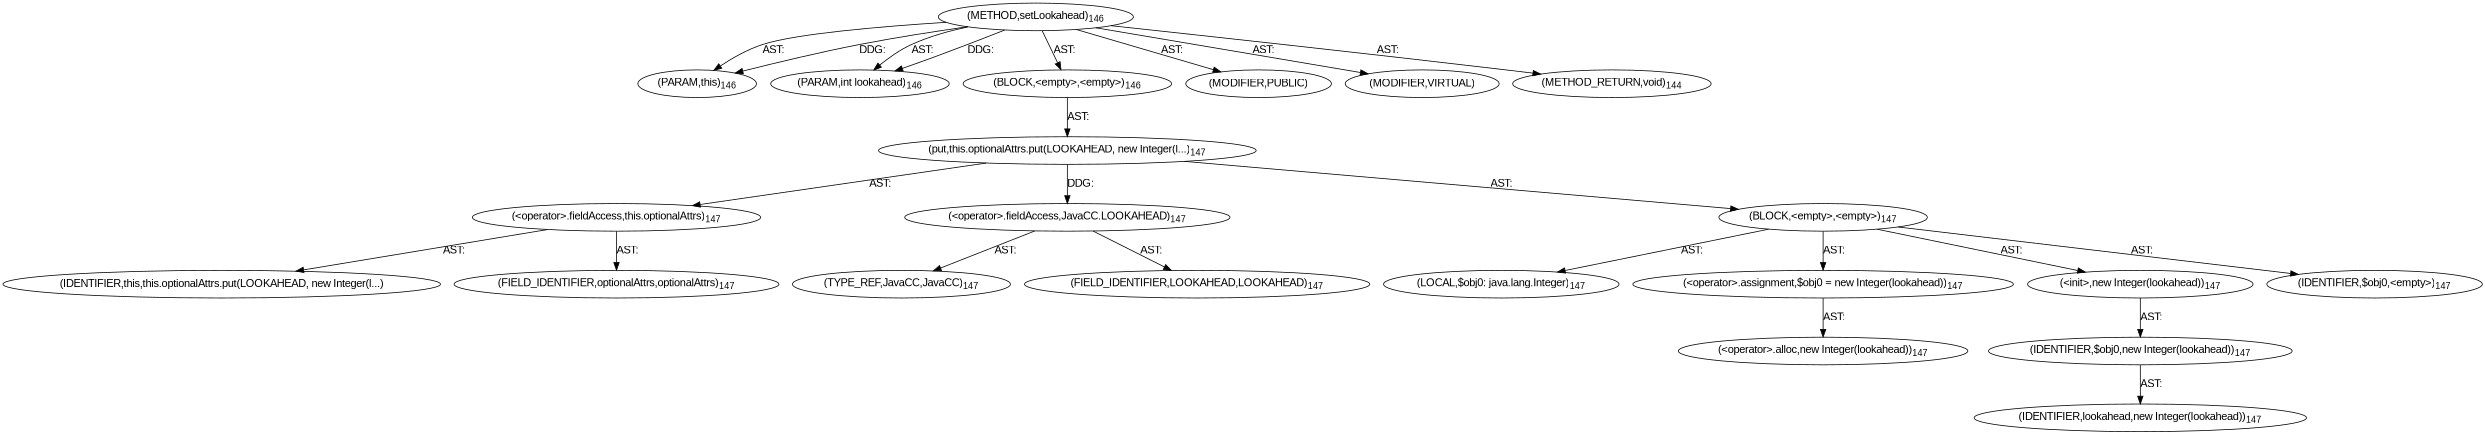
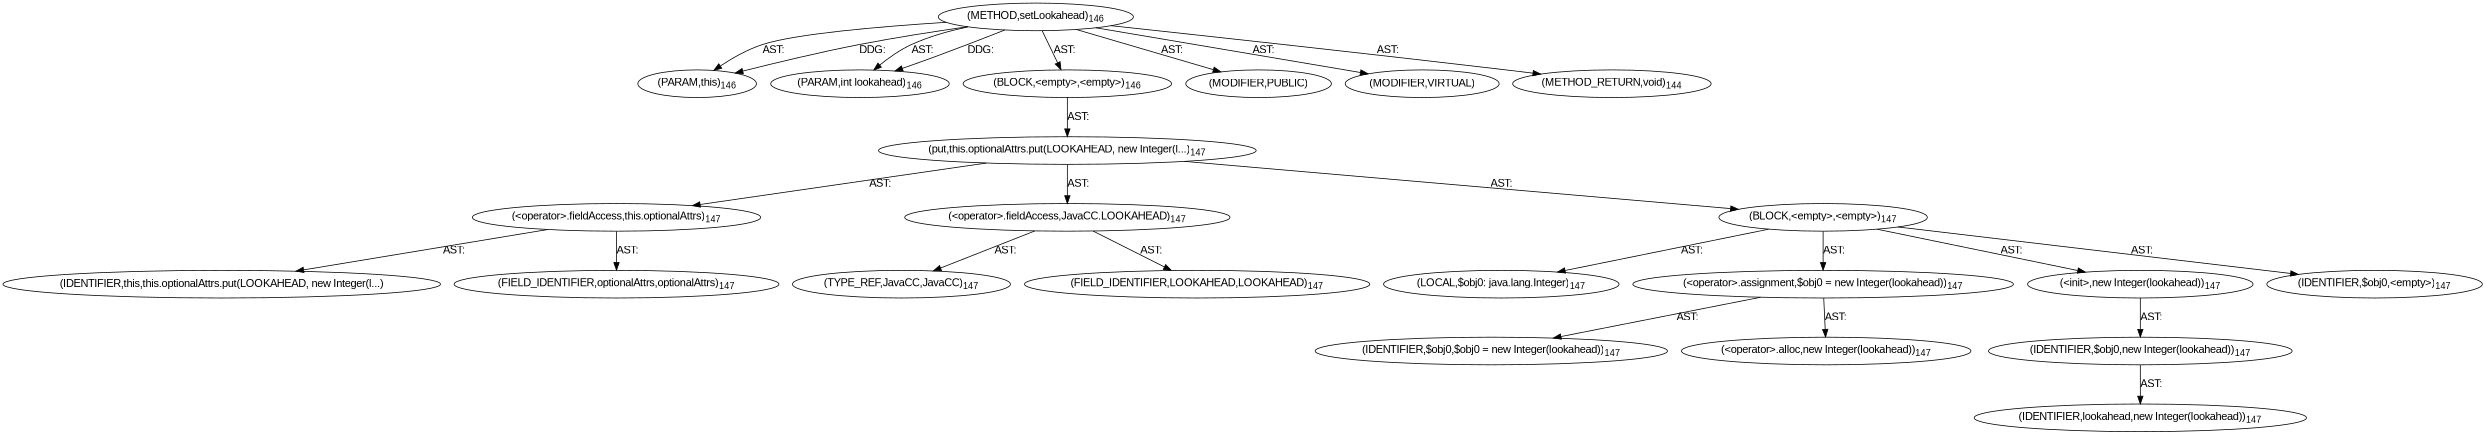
edge "(put,this.optionalAttrs.put(LOOKAHEAD, new Integer(l...)" -> "(<operator>.fieldAccess,JavaCC.LOOKAHEAD)": label "DDG: " -> "AST: "
node "(IDENTIFIER,$obj0,$obj0 = new Integer(lookahead))": added
